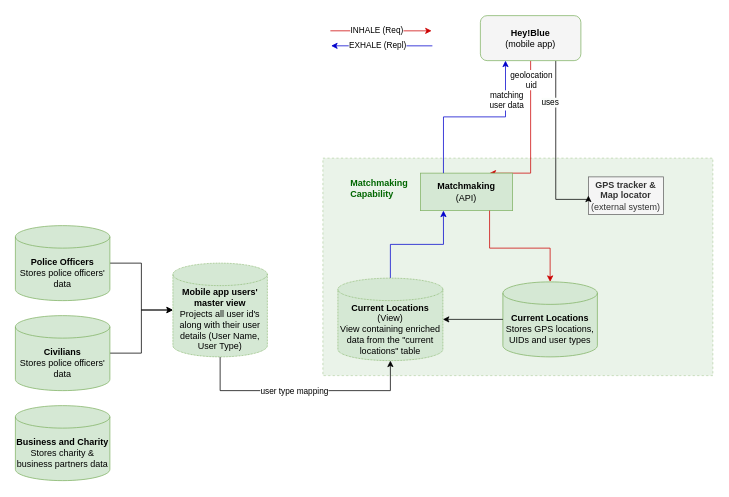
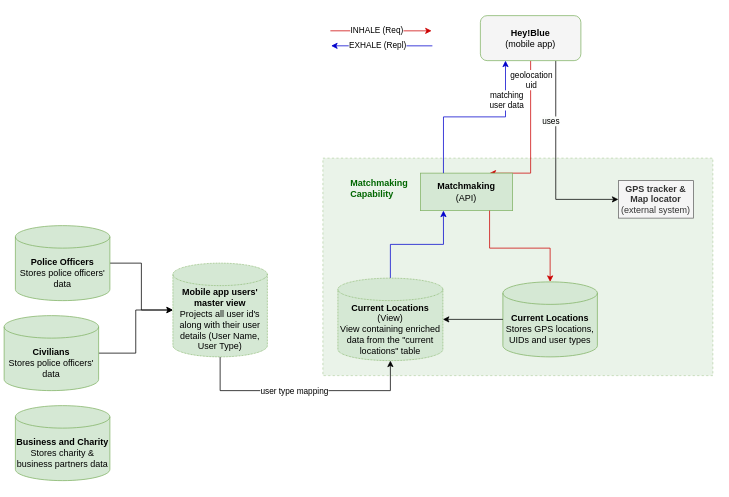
node "GPS tracker & Map locator (external system)": moved (626, 195) -> (656, 199)
node "Civilians Stores police officers' data": moved (63, 353) -> (51, 353)
